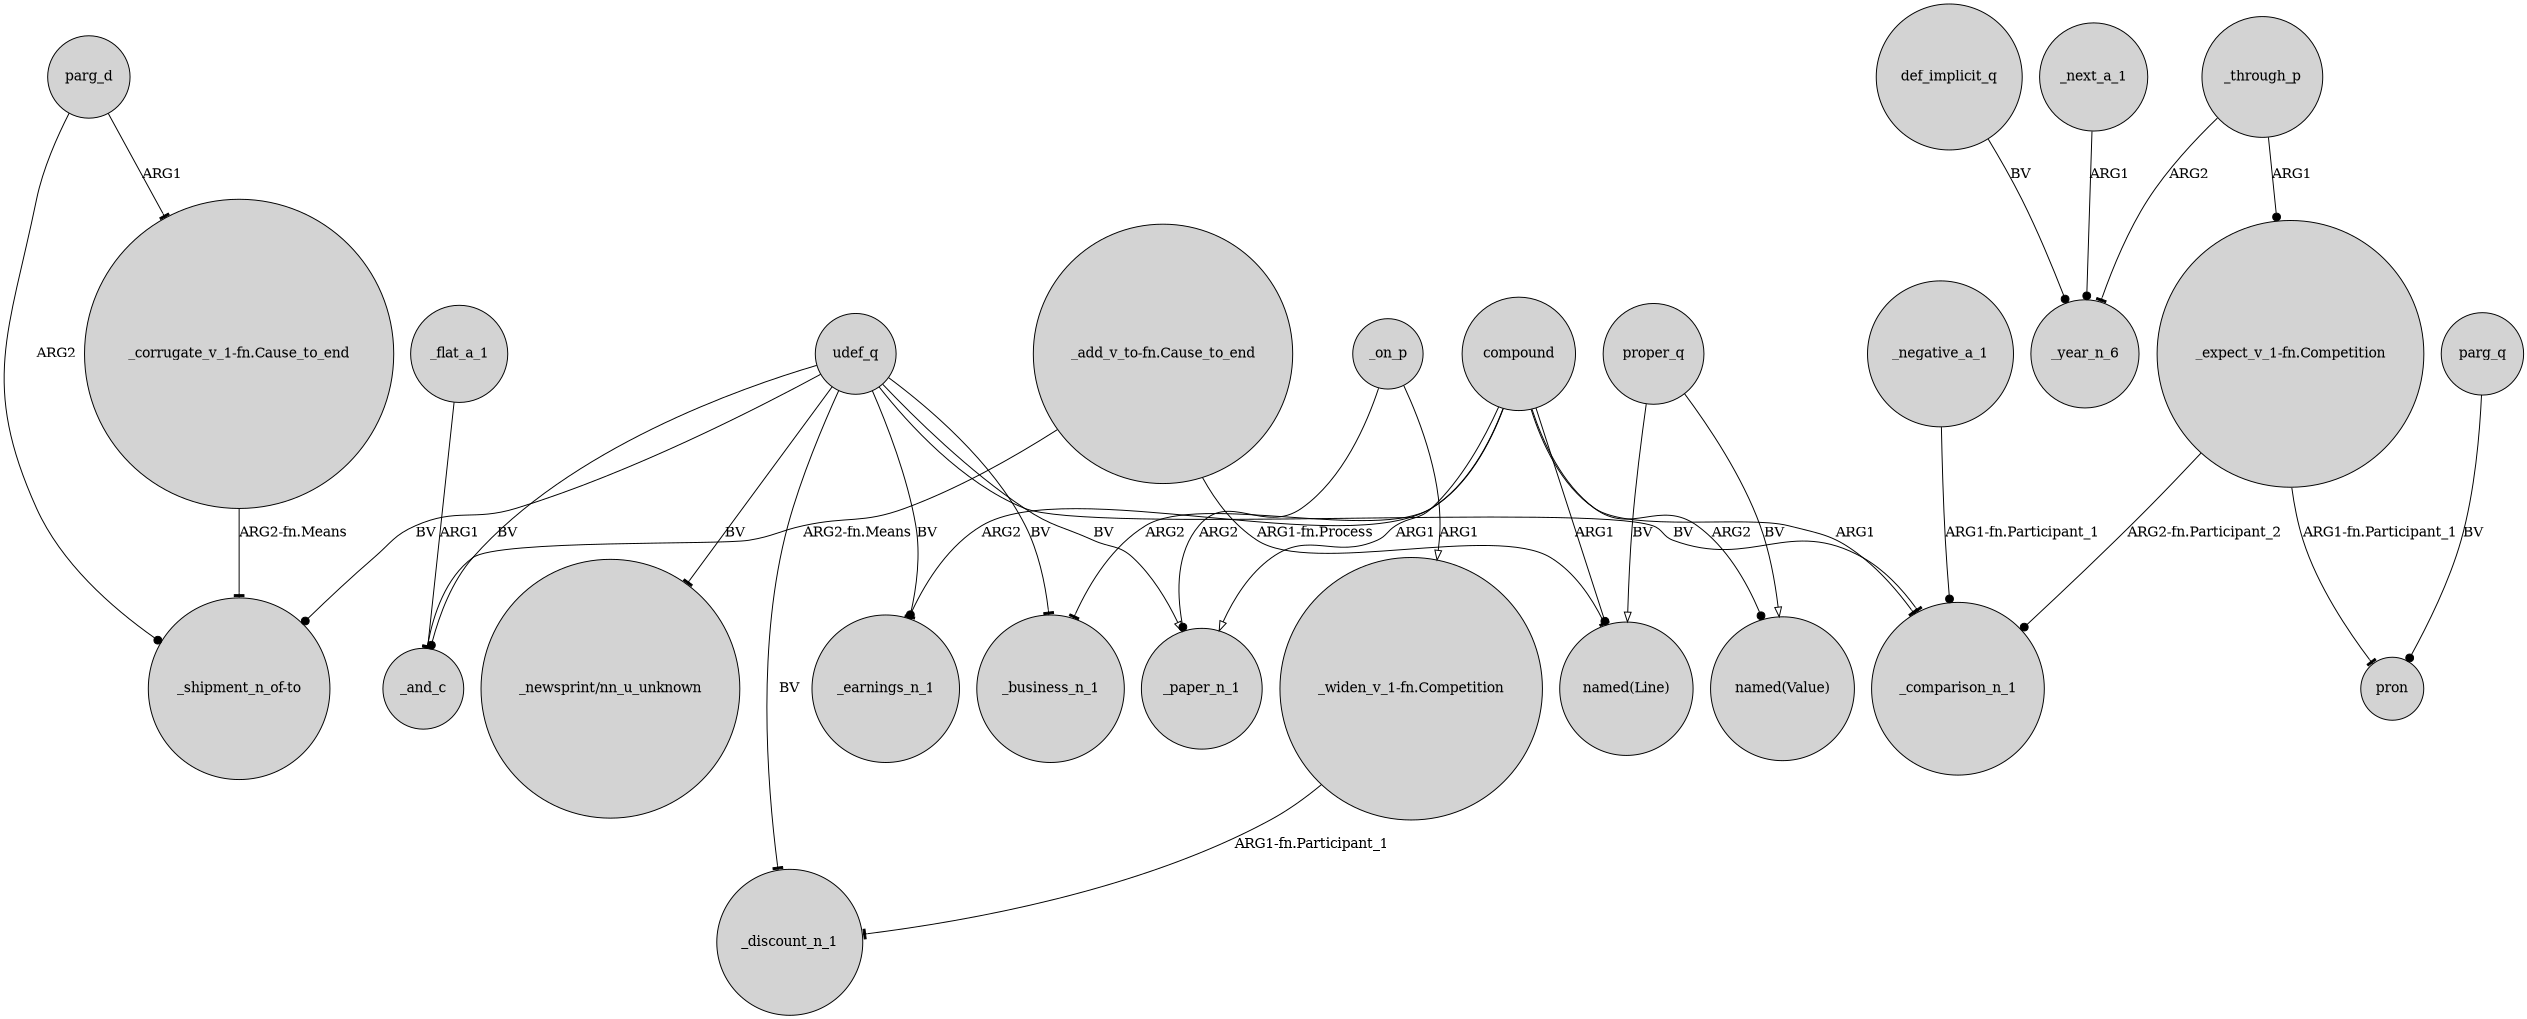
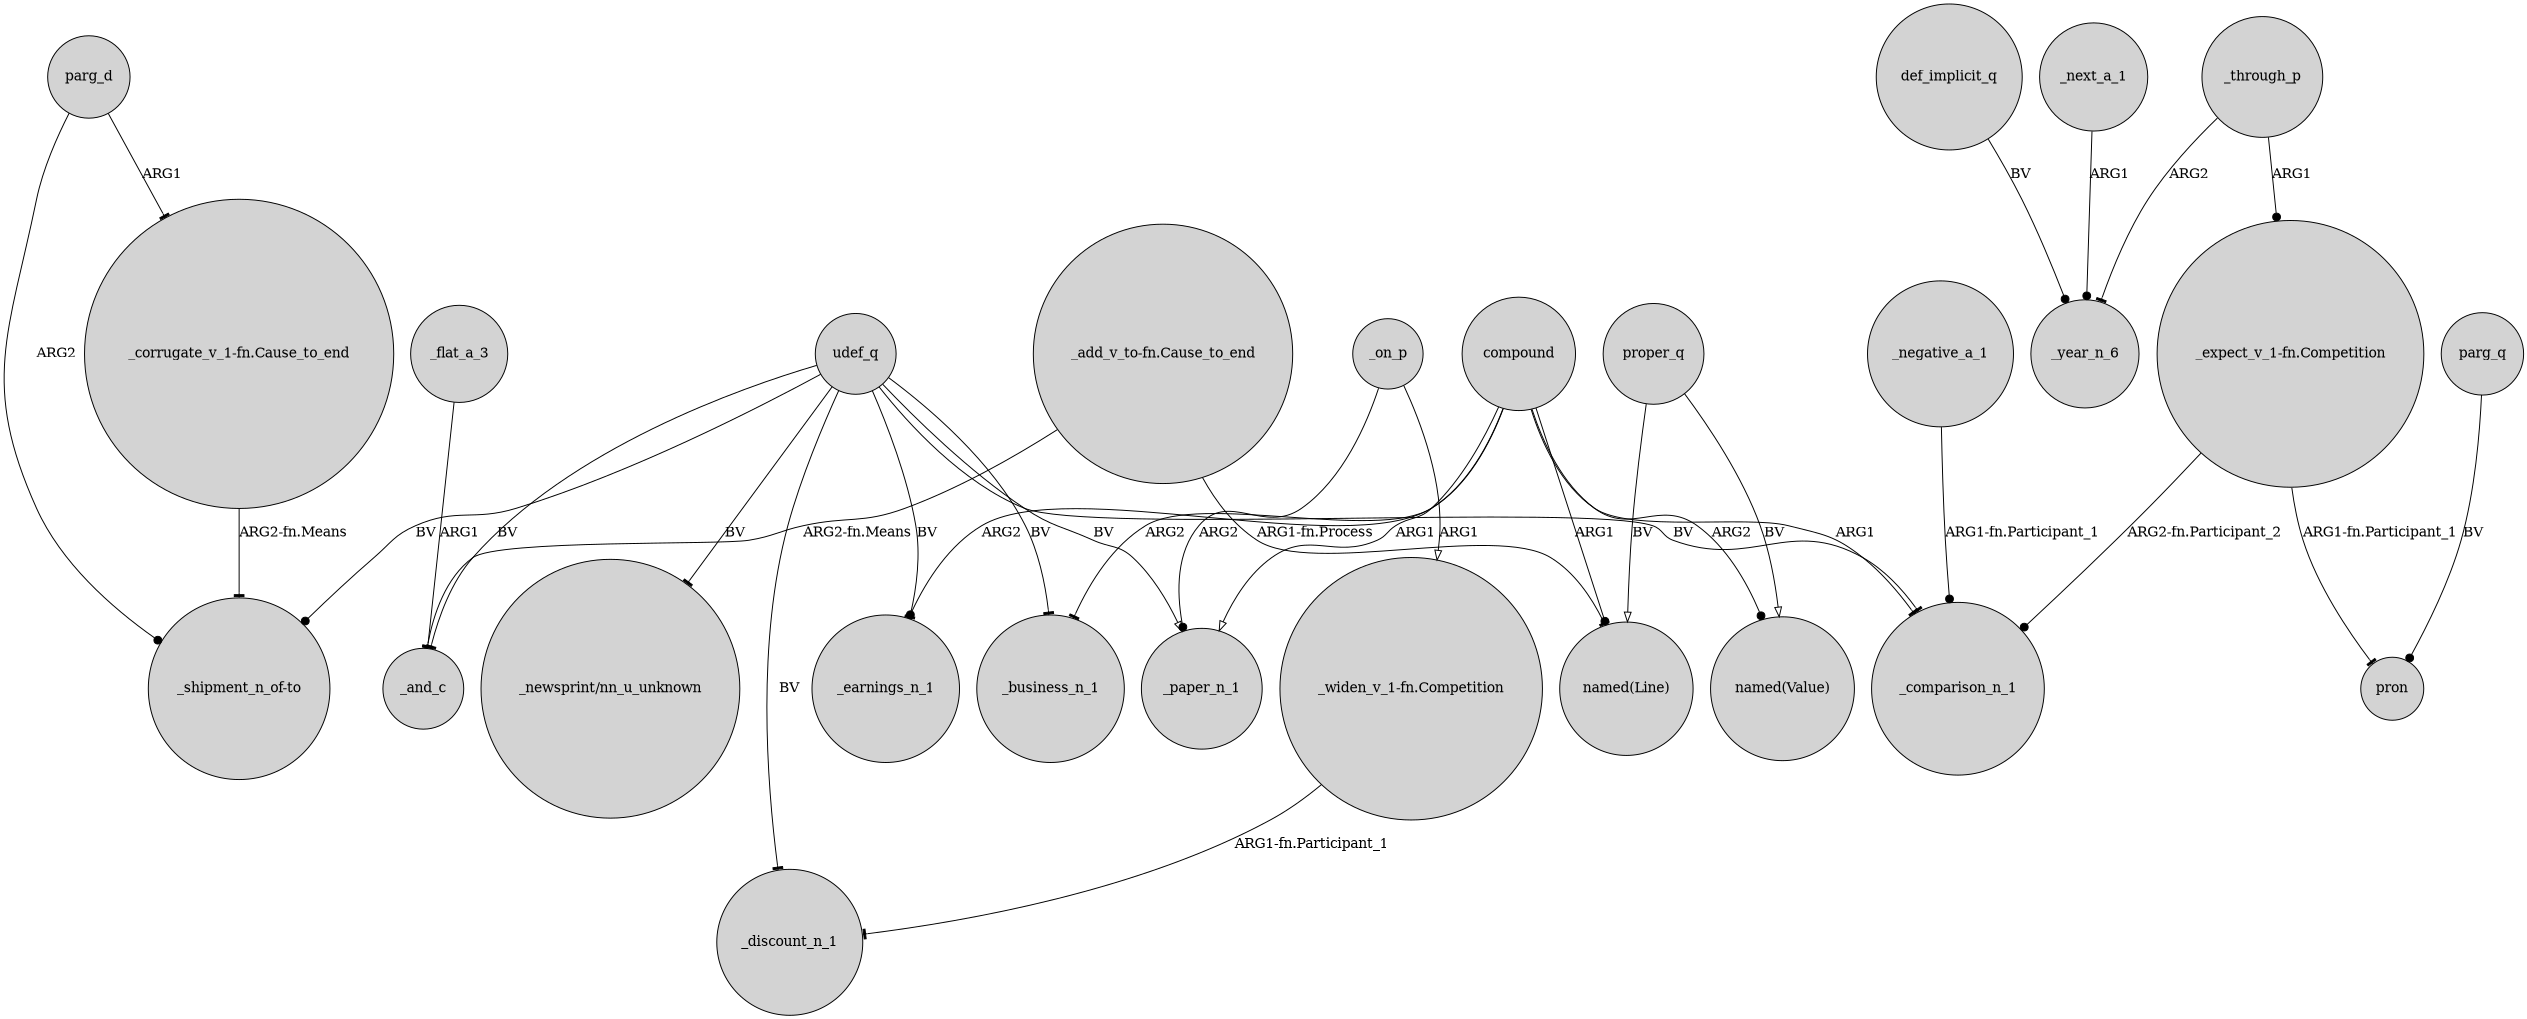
node "_flat_a_1": label "_flat_a_1" -> "_flat_a_3"
edge "udef_q" -> "_and_c": arrowhead dot -> tee
